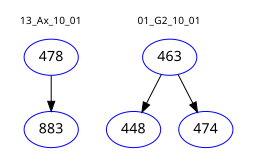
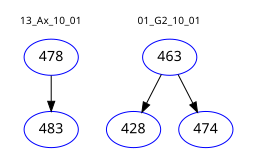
node "883": label "883" -> "483"
node "448": label "448" -> "428"
